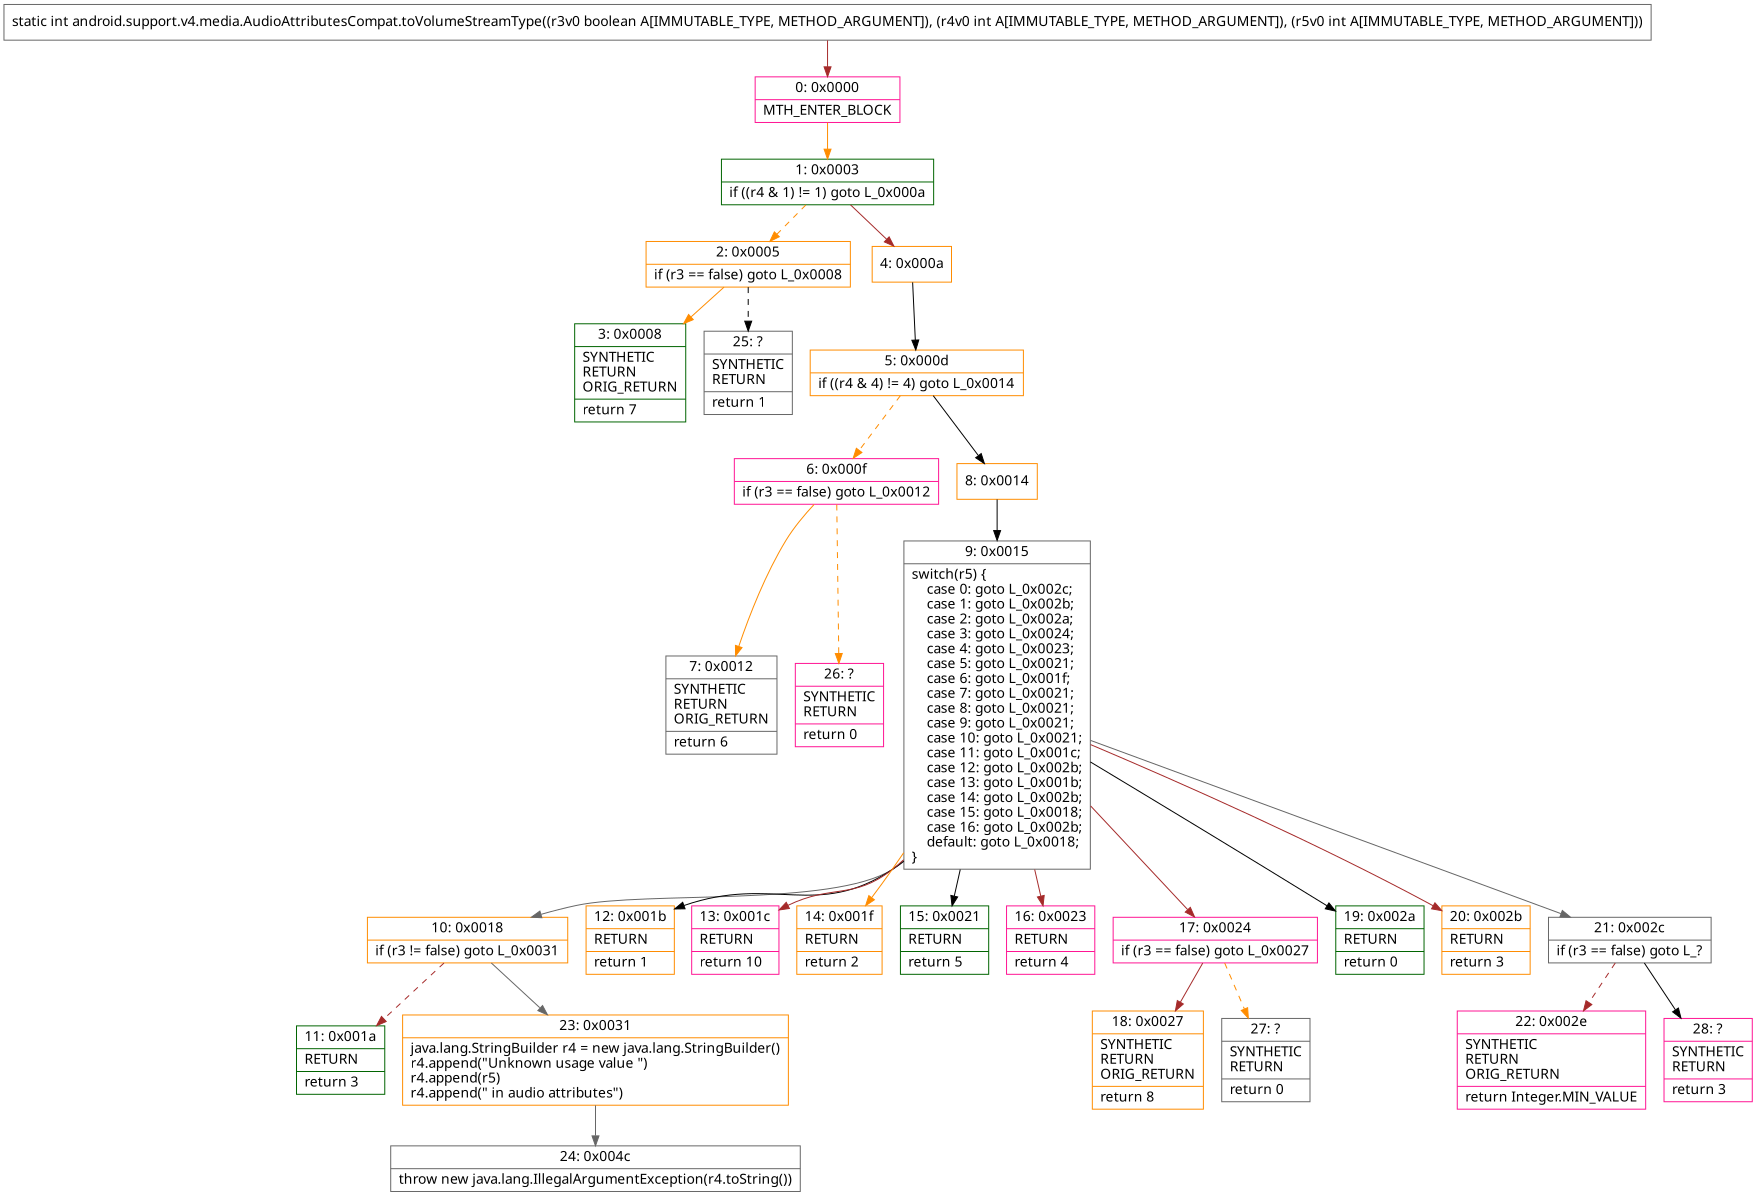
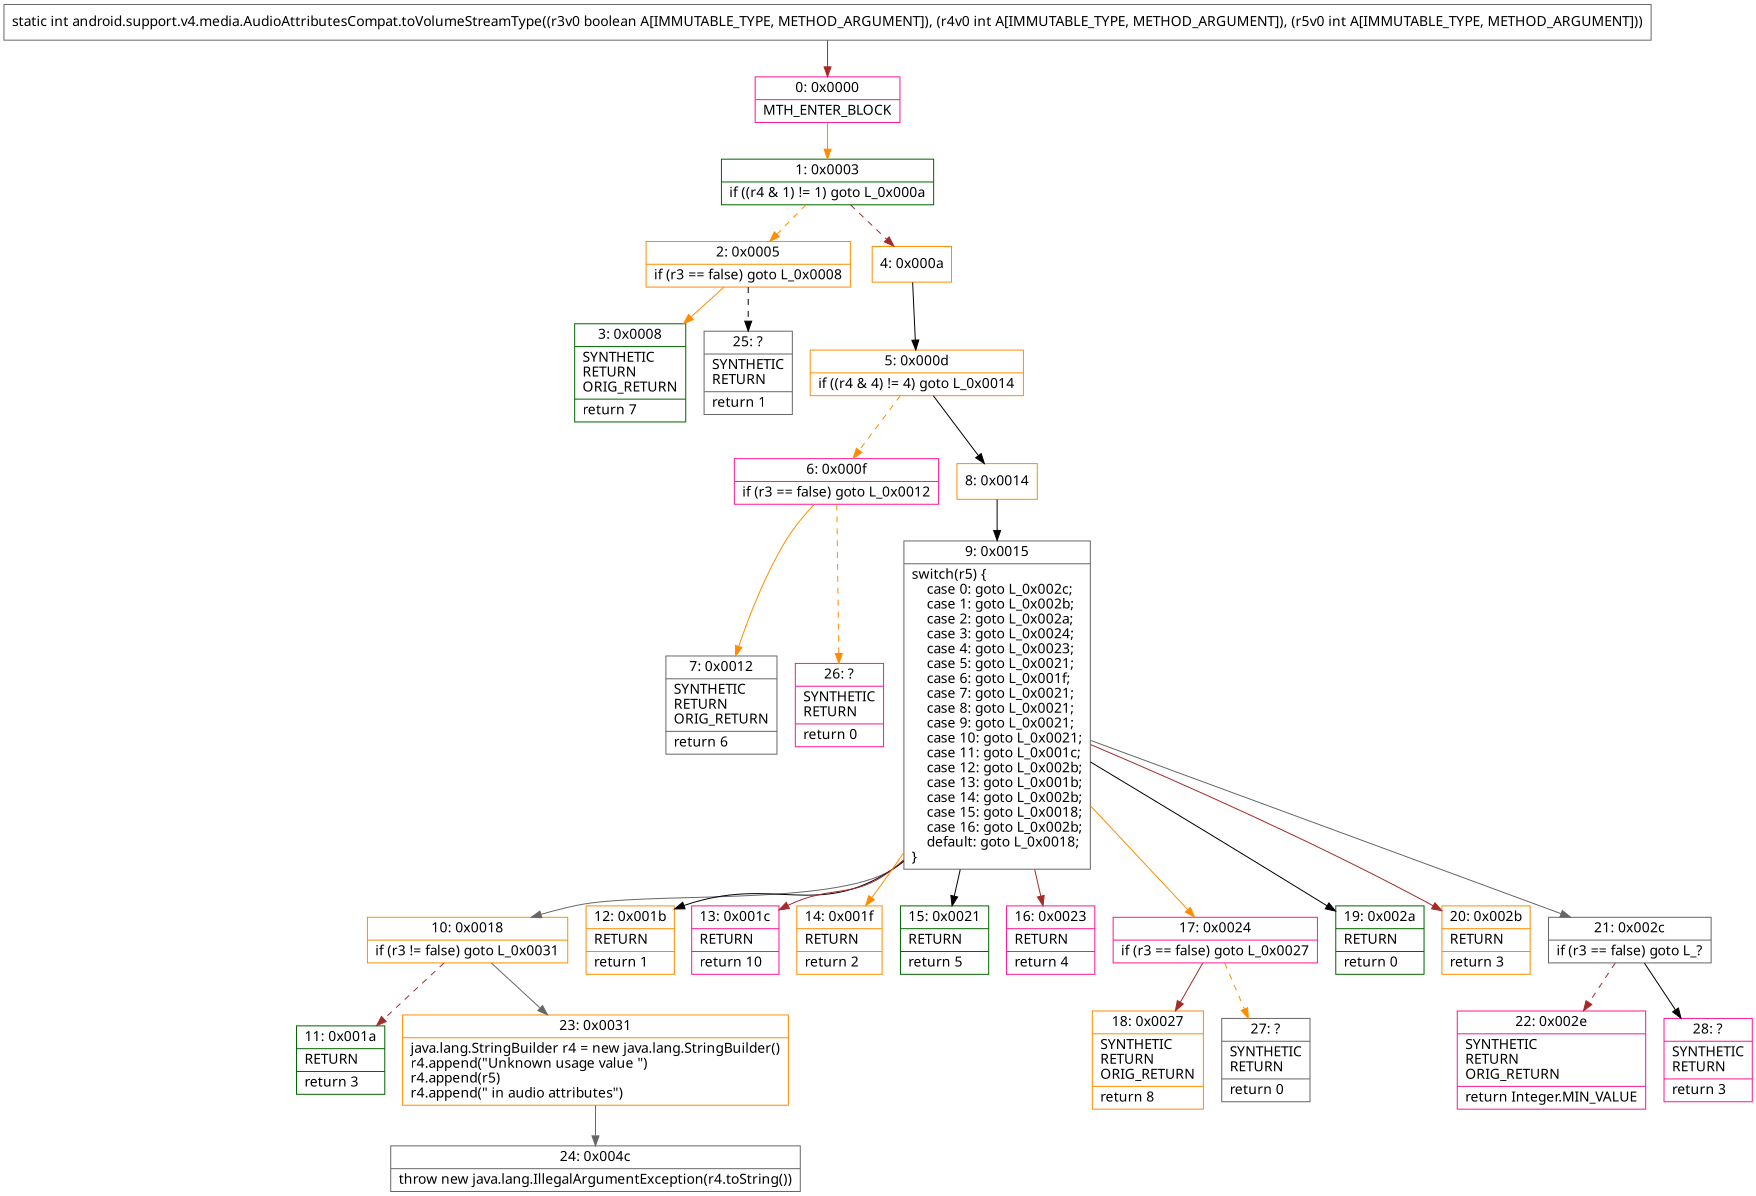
edge "1: 0x0003" -> "4: 0x000a": style solid -> dashed
edge "9: 0x0015" -> "17: 0x0024": color brown -> darkorange
